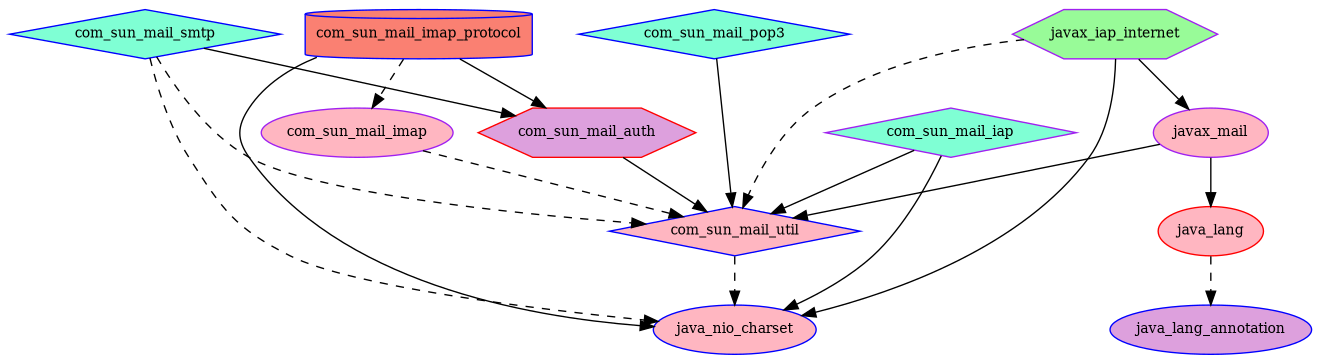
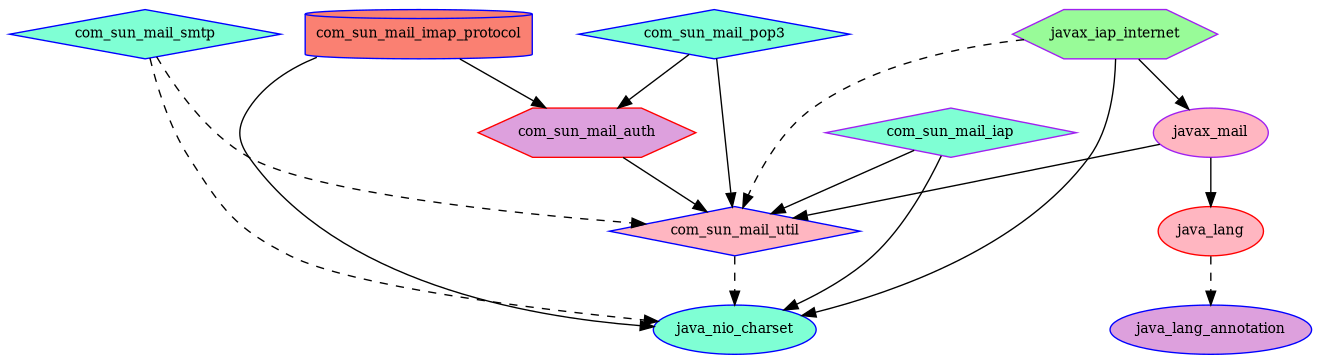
edge "com_sun_mail_smtp" -> "com_sun_mail_auth": now "com_sun_mail_pop3" -> "com_sun_mail_auth"
node "com_sun_mail_imap": removed
node "java_nio_charset": fillcolor lightpink -> aquamarine
